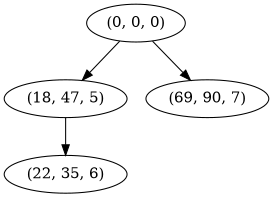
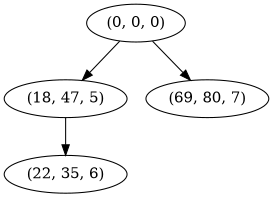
node "(69, 90, 7)": label "(69, 90, 7)" -> "(69, 80, 7)"
